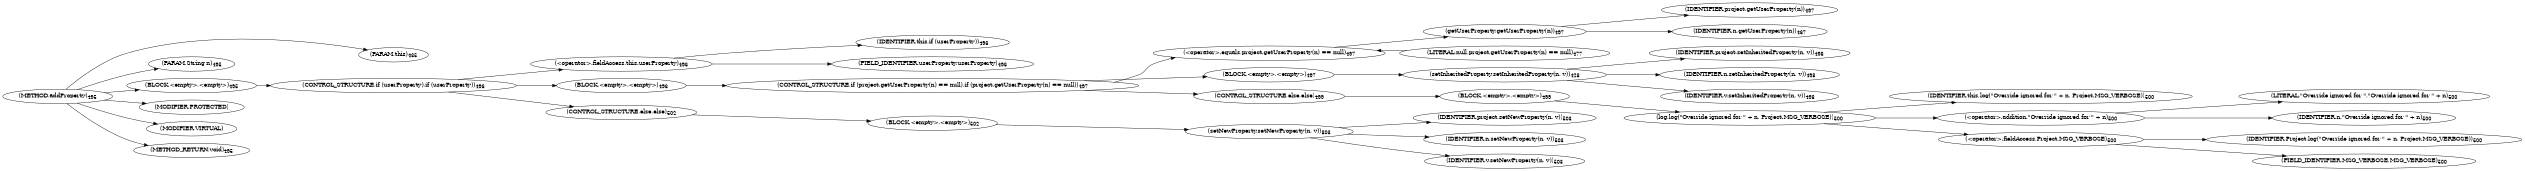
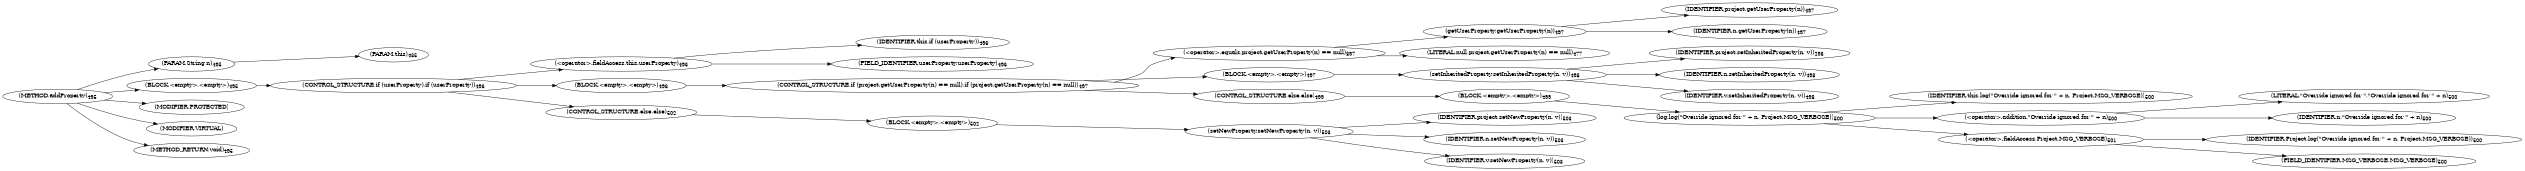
node "(IDENTIFIER,n,getUserProperty(n))": text "467" -> "497"
edge "(METHOD,addProperty)" -> "(PARAM,this)": now "(PARAM,String n)" -> "(PARAM,this)"
edge "(LITERAL,null,project.getUserProperty(n) == null)" -> "(<operator>.equals,project.getUserProperty(n) == null)": reversed
node "(<operator>.equals,project.getUserProperty(n) == null)": text "497" -> "897"
node "(IDENTIFIER,project,setInheritedProperty(n, v))": text "498" -> "298"
node "(setInheritedProperty,setInheritedProperty(n, v))": text "428" -> "498"
node "(setNewProperty,setNewProperty(n, v))": text "803" -> "503"
node "(<operator>.fieldAccess,Project.MSG_VERBOSE)": text "500" -> "501"
